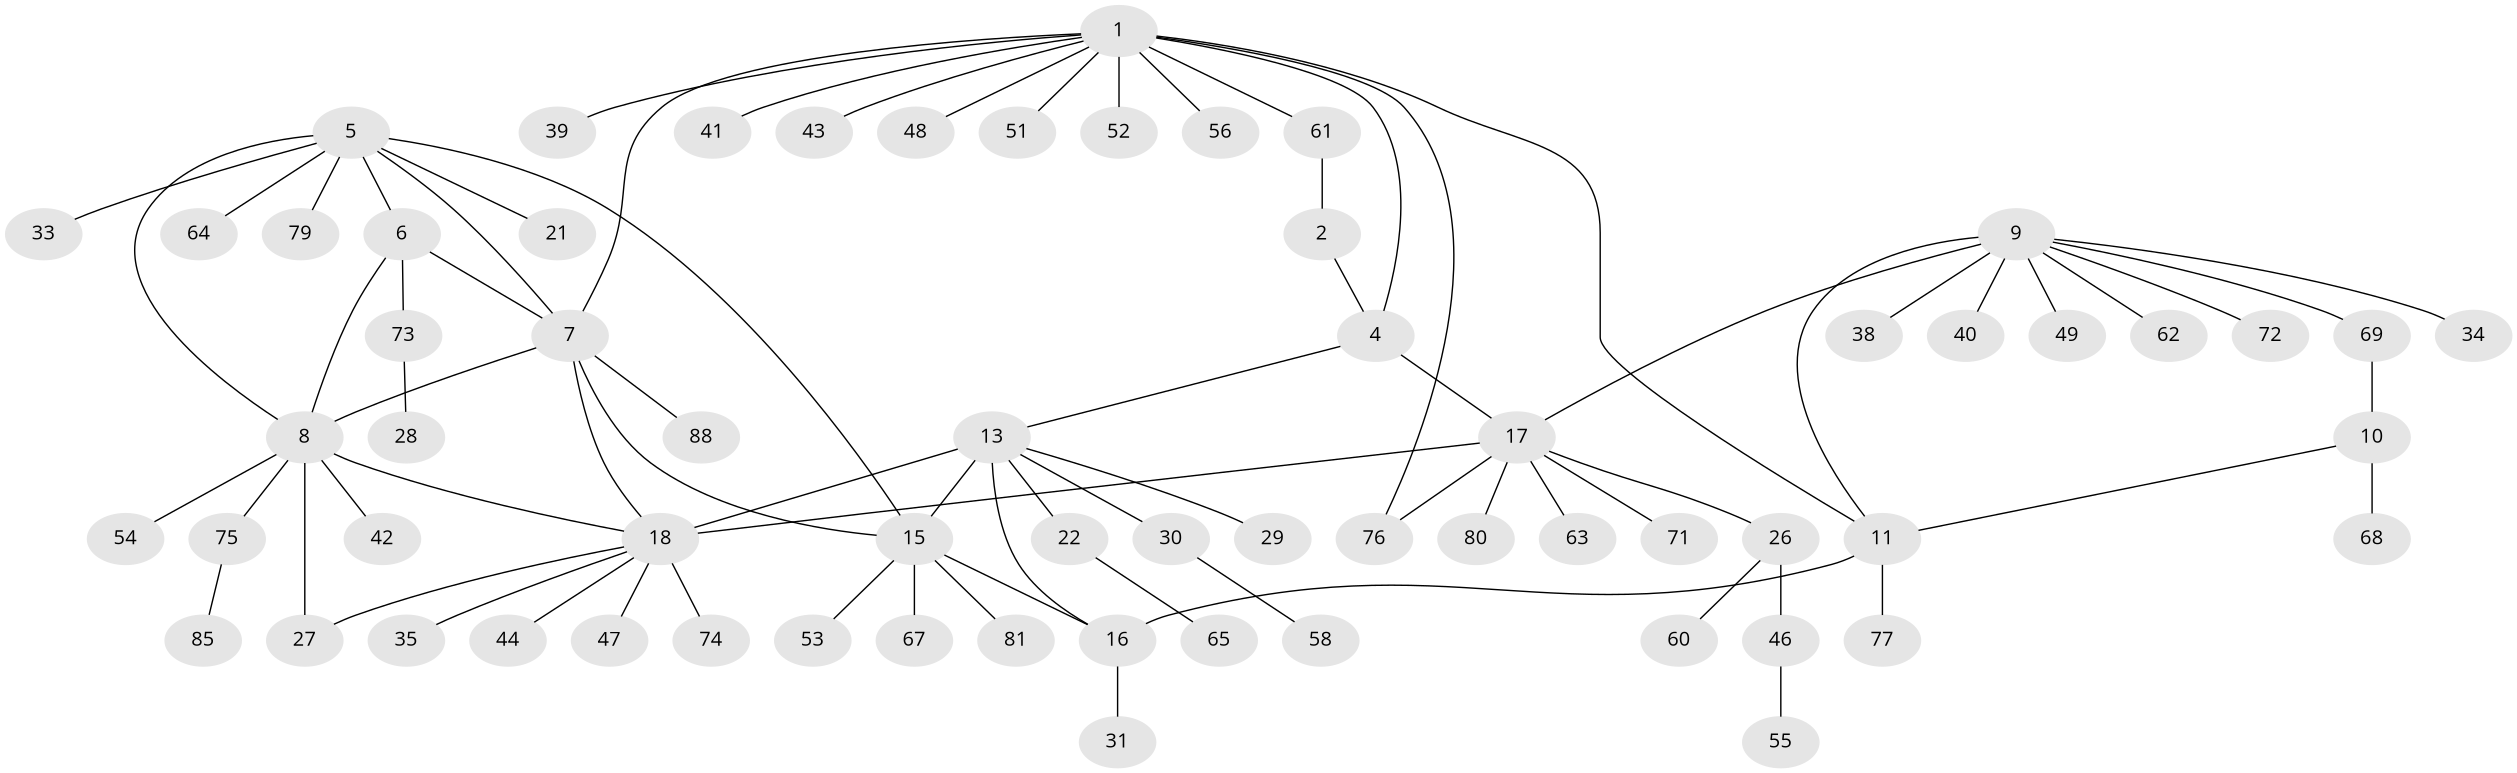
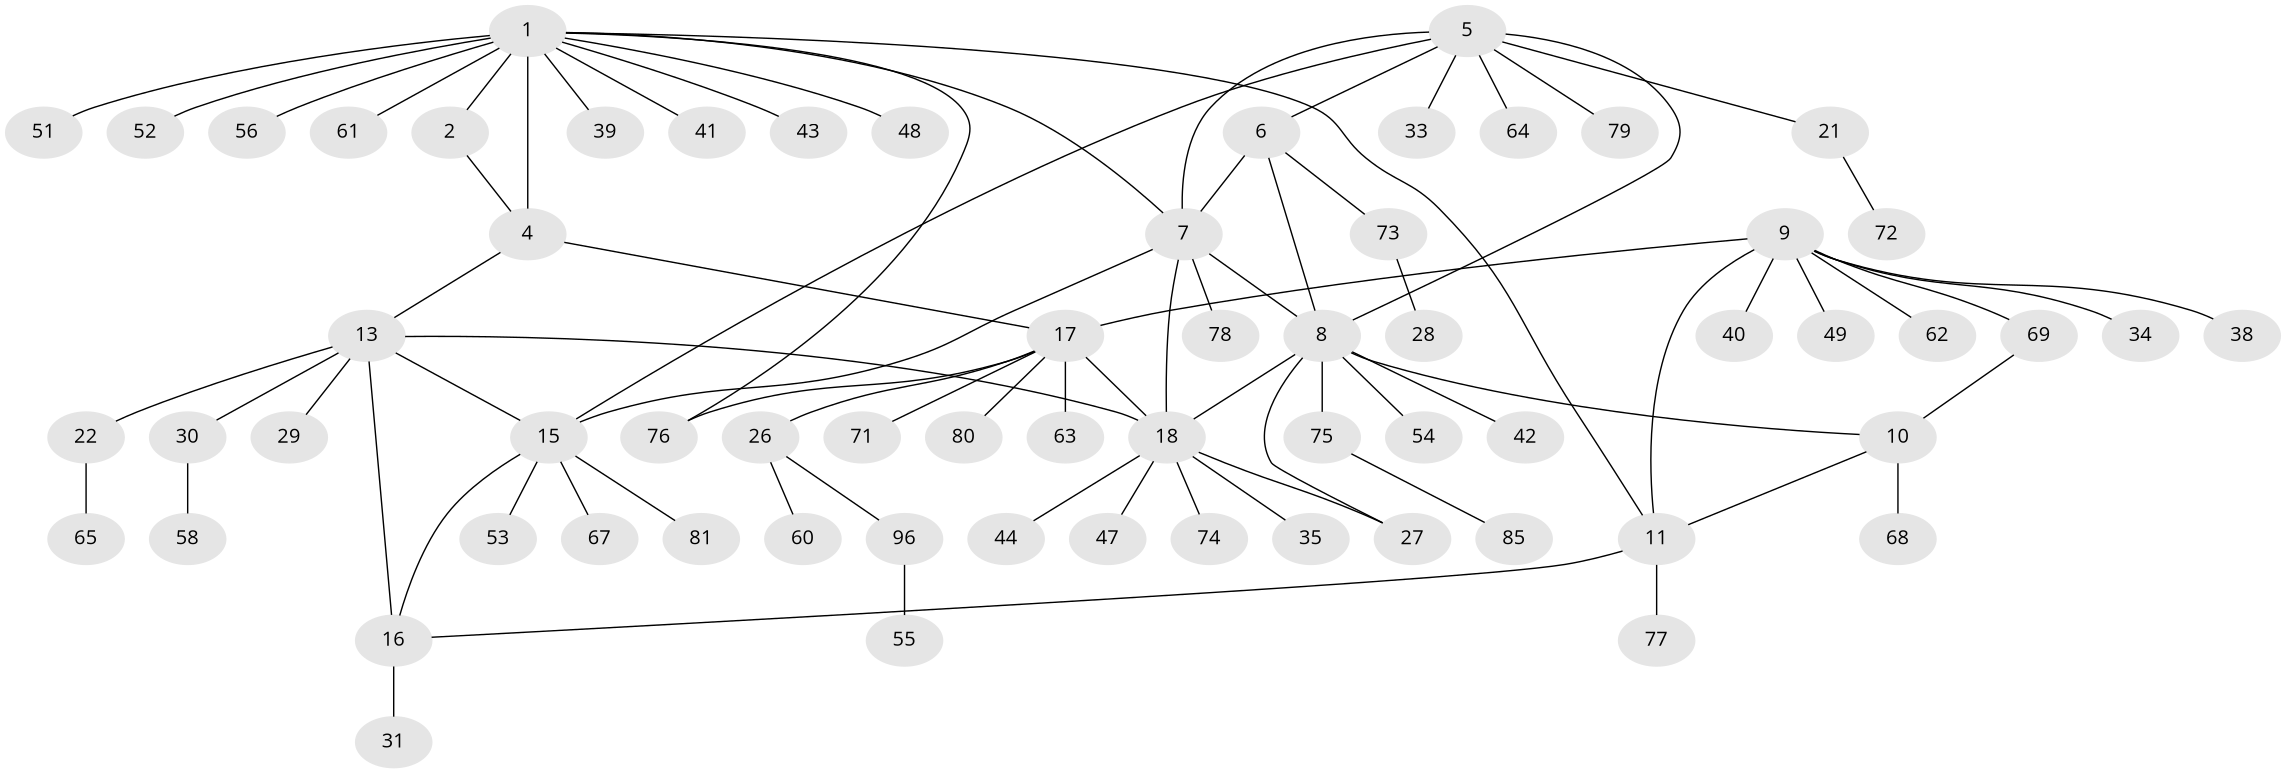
edge "61" -- "2": now "1" -- "2"
edge "9" -- "72": now "21" -- "72"
edge "8" -- "10": added
node "88": label "88" -> "78"
node "46": label "46" -> "96"
